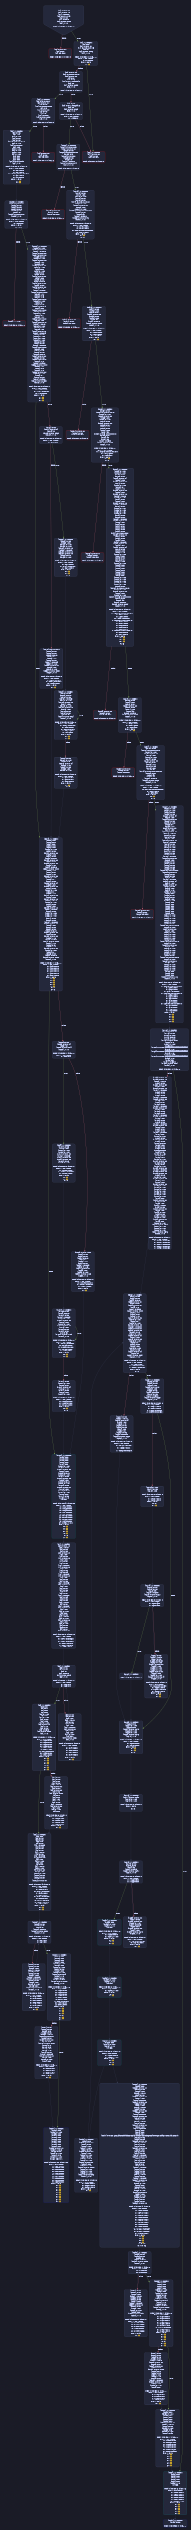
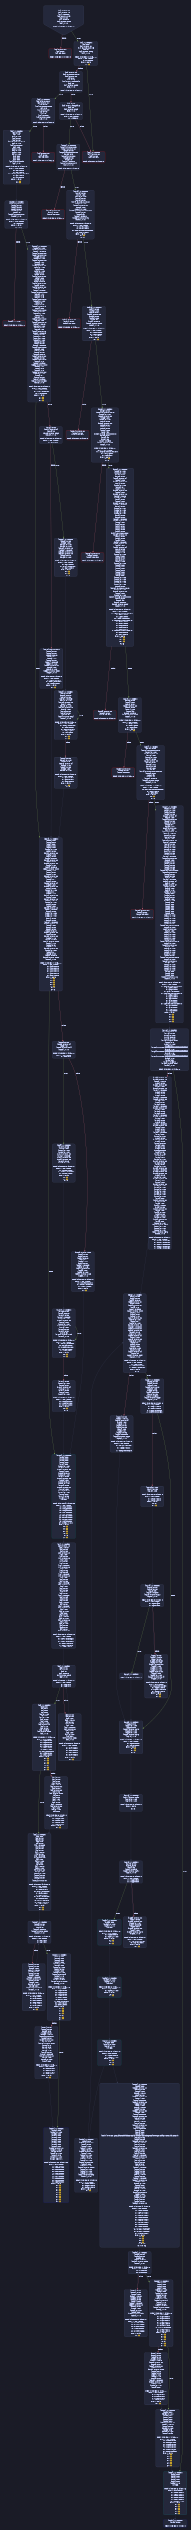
node "[02d1] JUMPDEST [02d2] STOP Stack size dfaa: 0, sizeΔ: 0": label "[02d1] JUMPDEST [02d2] STOP Stack size dfaa: 0, sizeΔ: 0" -> "[02d1] JUMPDEST [02d2] STOP Stack size req: 0, sizeΔ: 0"
